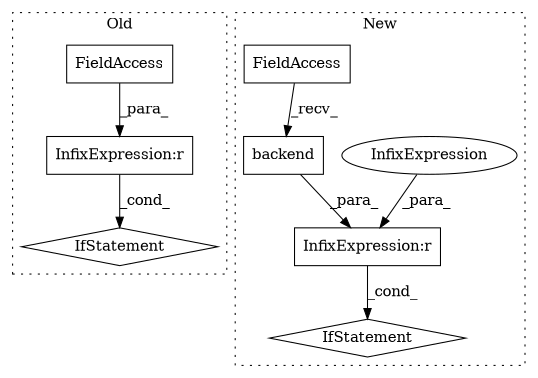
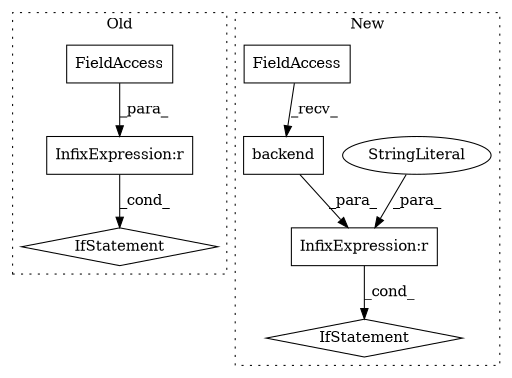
node "InfixExpression": label "InfixExpression" -> "StringLiteral"
